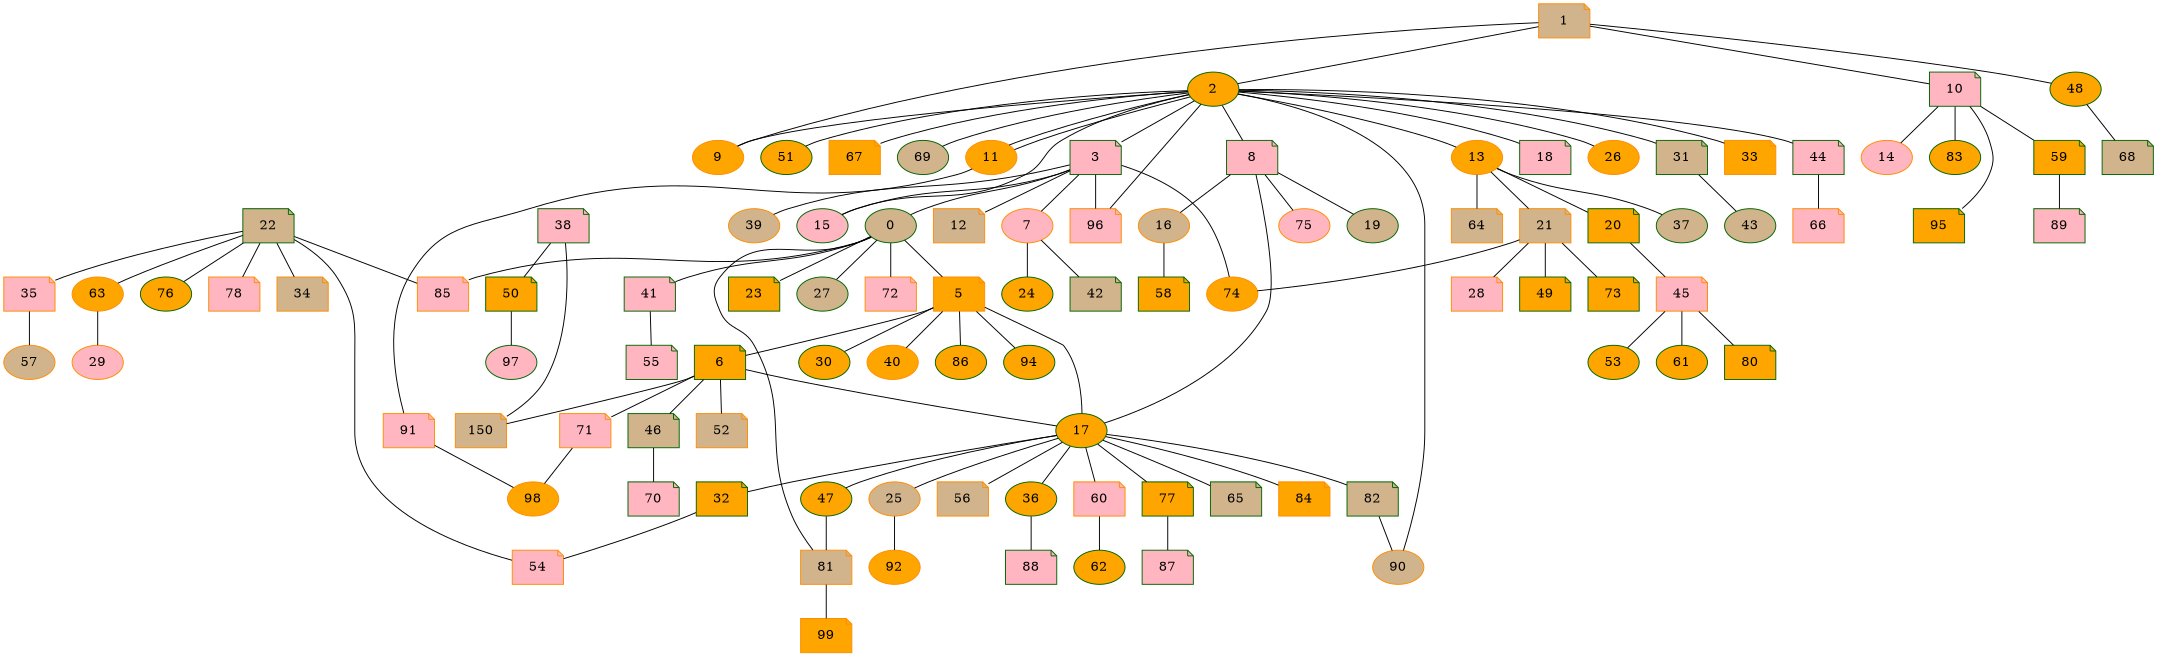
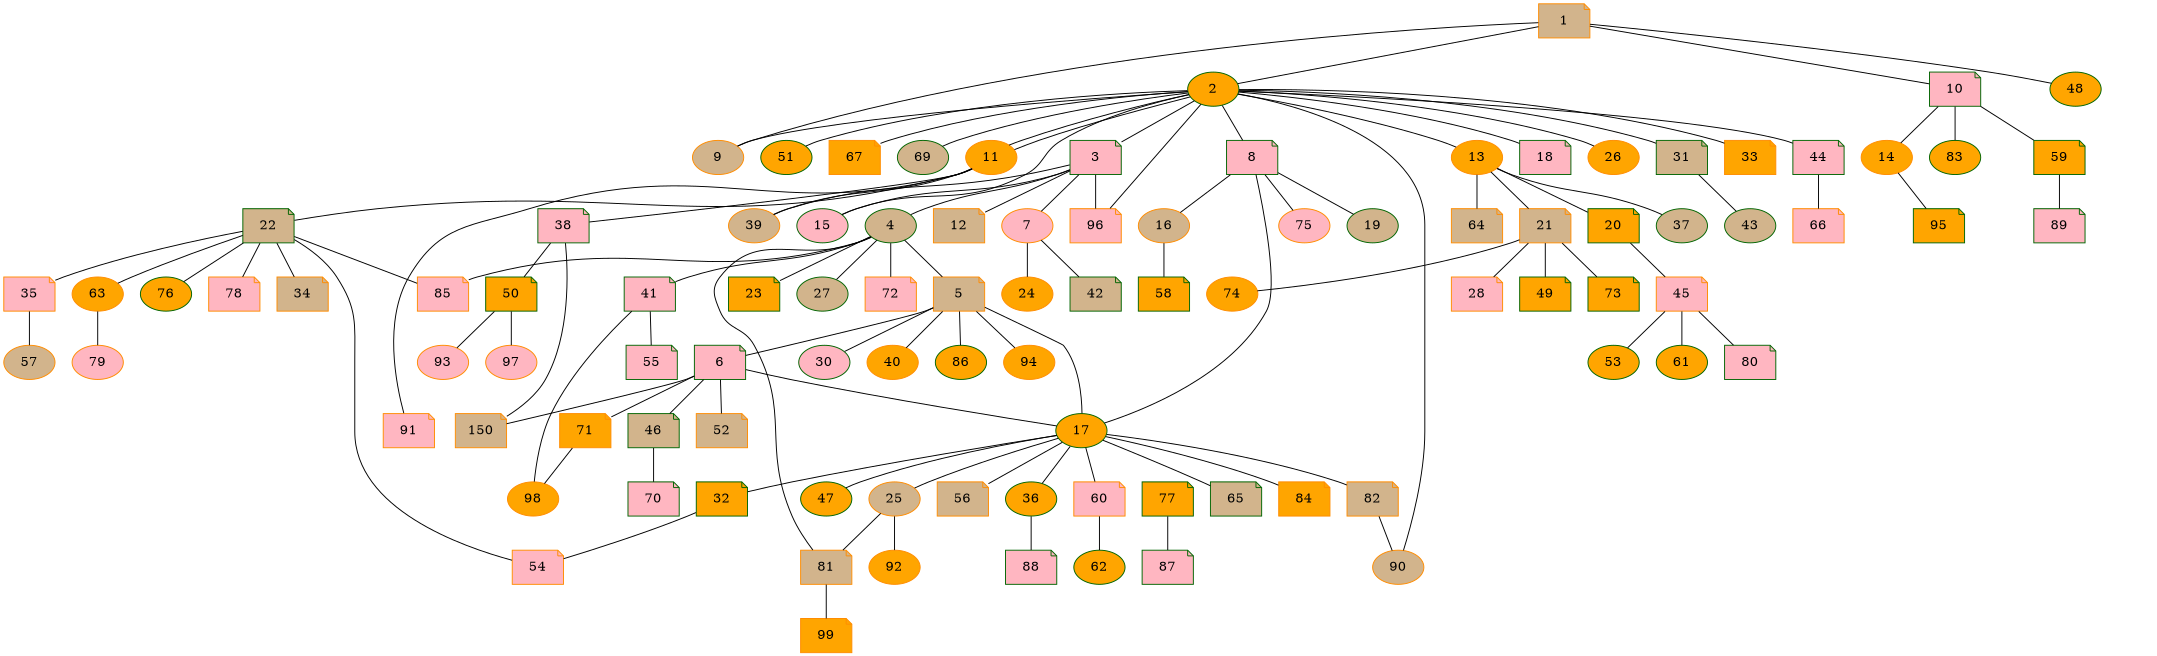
node "9": fillcolor orange -> tan
node "14": fillcolor lightpink -> orange
node "68": removed
edge "10" -- "95": now "14" -- "95"
edge "11" -- "39": added
edge "3" -- "74": removed
edge "11" -- "38": added
edge "11" -- "22": added
node "0": label "0" -> "4"
node "5": fillcolor orange -> tan
node "24": color darkgreen -> darkorange
node "29": label "29" -> "79"
node "93": added
node "97": color darkgreen -> darkorange
node "6": fillcolor orange -> lightpink
node "30": fillcolor orange -> lightpink
node "94": color darkgreen -> darkorange
node "80": fillcolor orange -> lightpink
node "71": fillcolor lightpink -> orange
edge "17" -- "77": removed
edge "91" -- "98": now "41" -- "98"
node "82": color darkgreen -> darkorange
edge "47" -- "81": now "25" -- "81"
